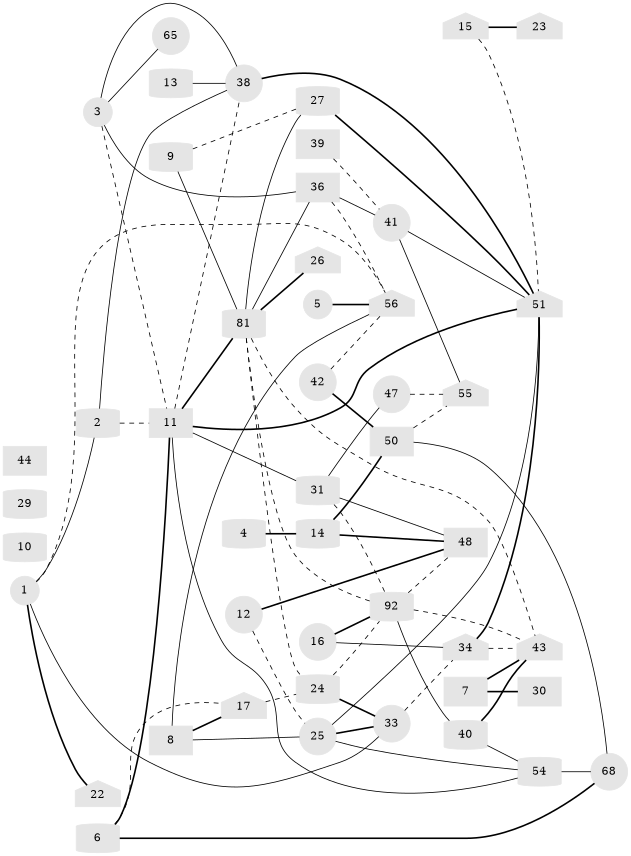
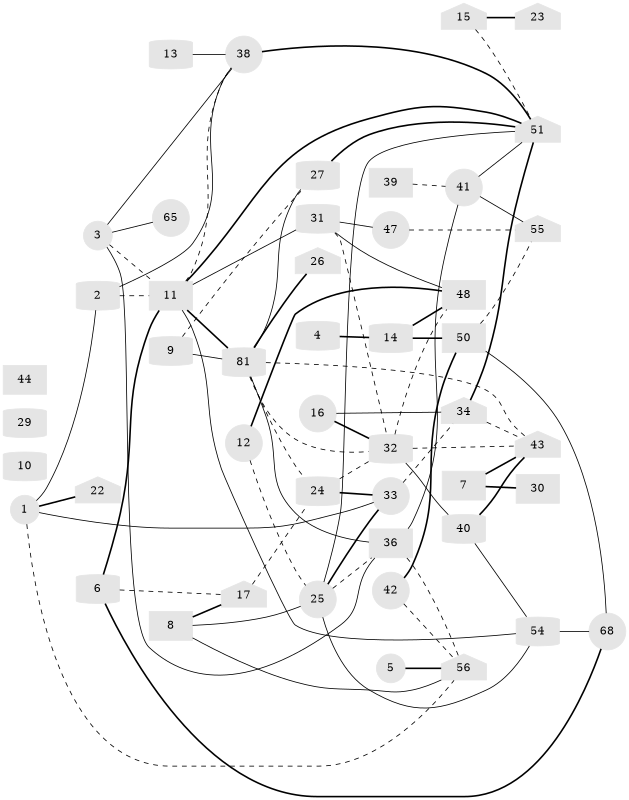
edge "36" -- "25": added
node "92": label "92" -> "32"
